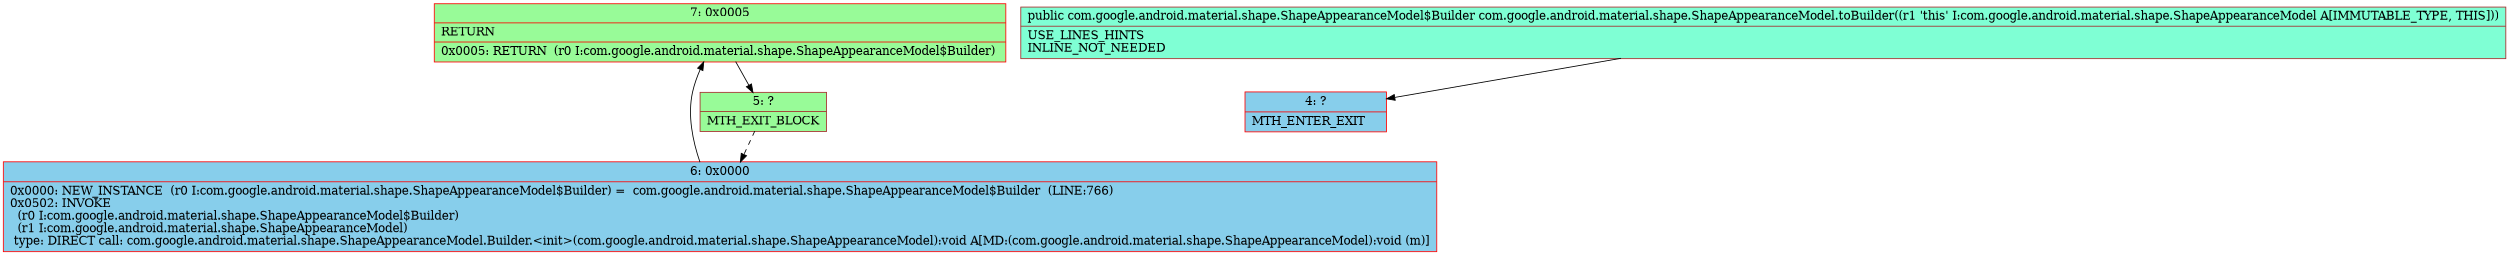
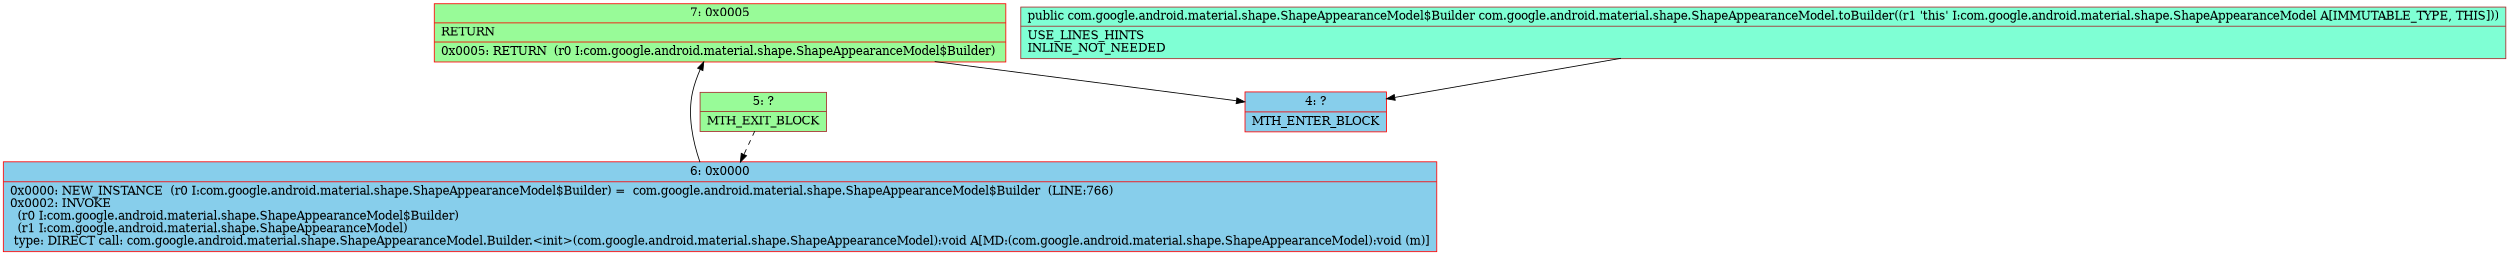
edge "7: 0x0005" -> "5: ?": now "7: 0x0005" -> "4: ?"
node "4: ?": text "MTH_ENTER_EXIT" -> "MTH_ENTER_BLOCK"
node "6: 0x0000": text "0x0502: INVOKE" -> "0x0002: INVOKE"
